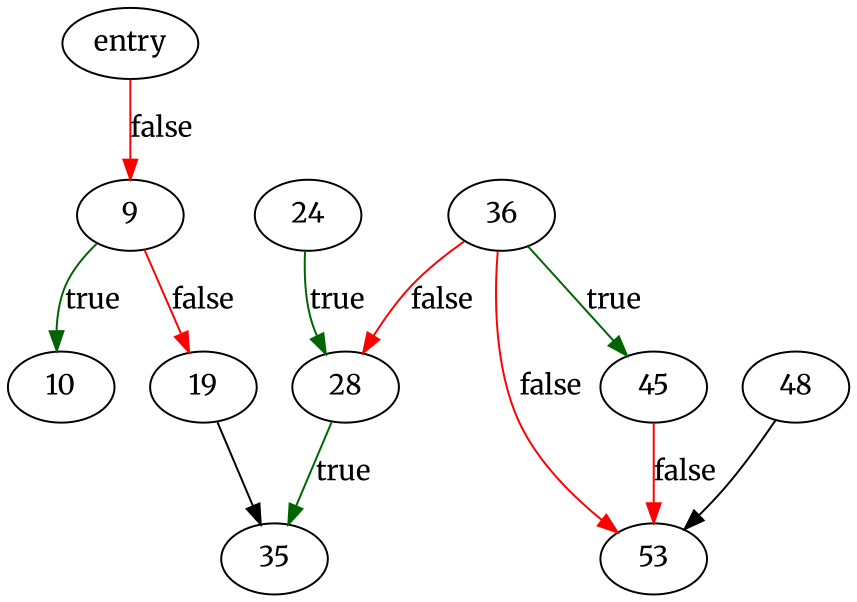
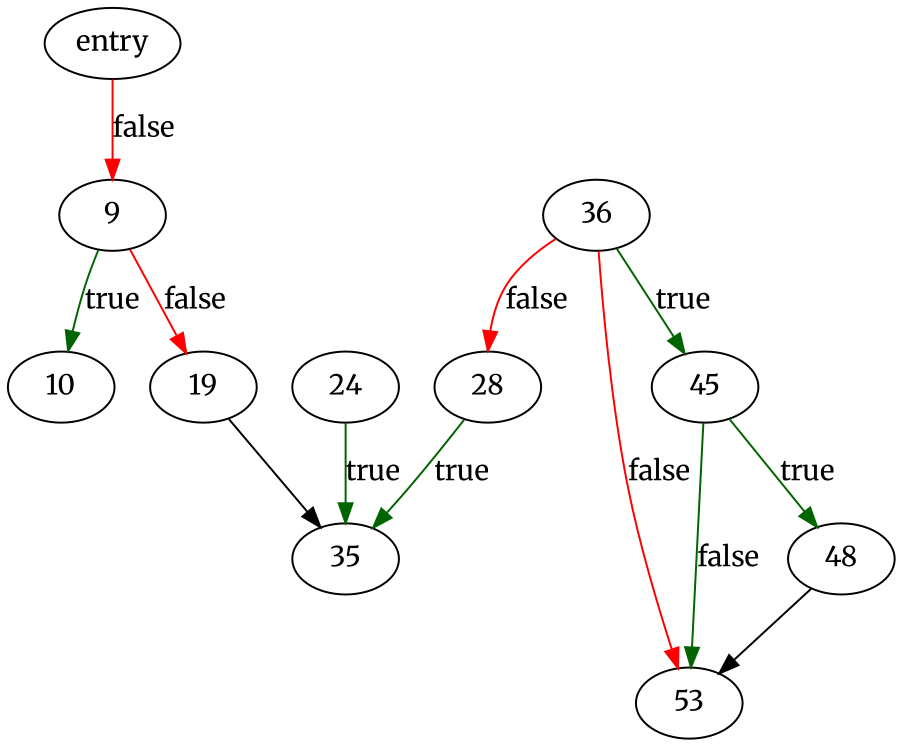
edge "24" -> "28": now "24" -> "35"
edge "45" -> "53": color red -> darkgreen
edge "45" -> "48": added, label "true"
